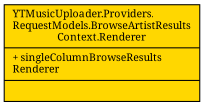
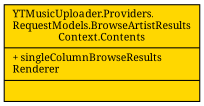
node "YTMusicUploader.Providers.": text "Context.Renderer" -> "Context.Contents"
